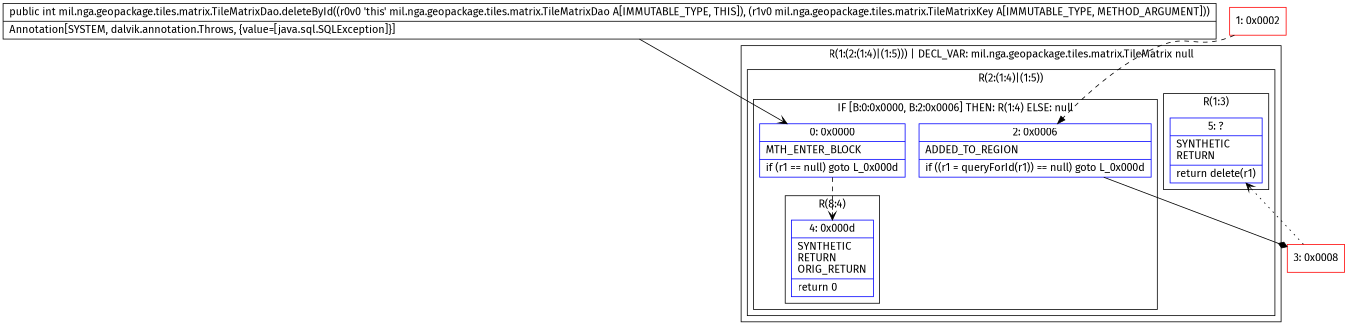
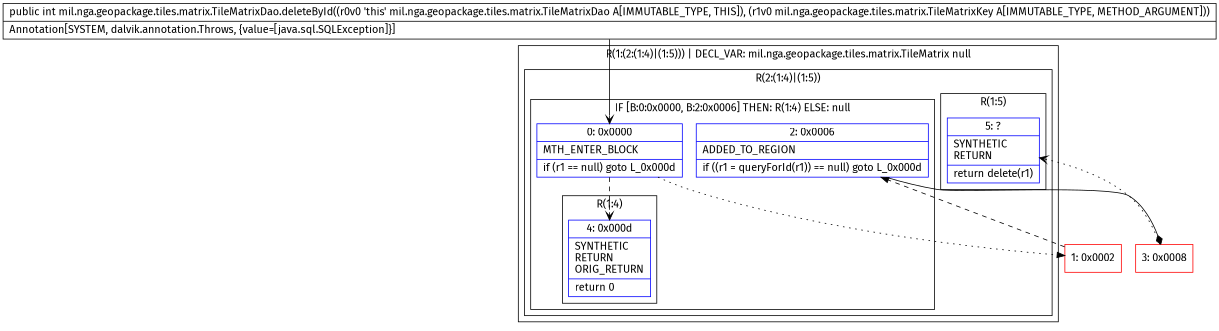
cluster "R(1:3)": label "R(1:3)" -> "R(1:5)"
cluster "R(8:4)": label "R(8:4)" -> "R(1:4)"
edge "0: 0x0000" -> "1: 0x0002": added
